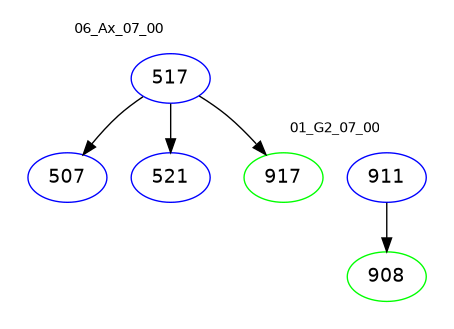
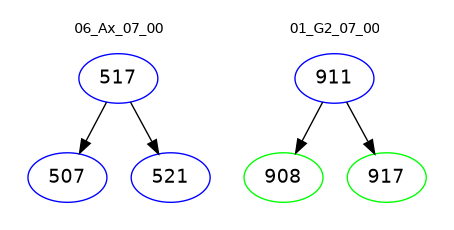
edge "517" -> "917": now "911" -> "917"
